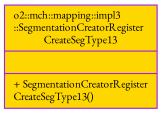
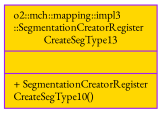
node "o2::mch::mapping::impl3": text "CreateSegType13()" -> "CreateSegType10()"
